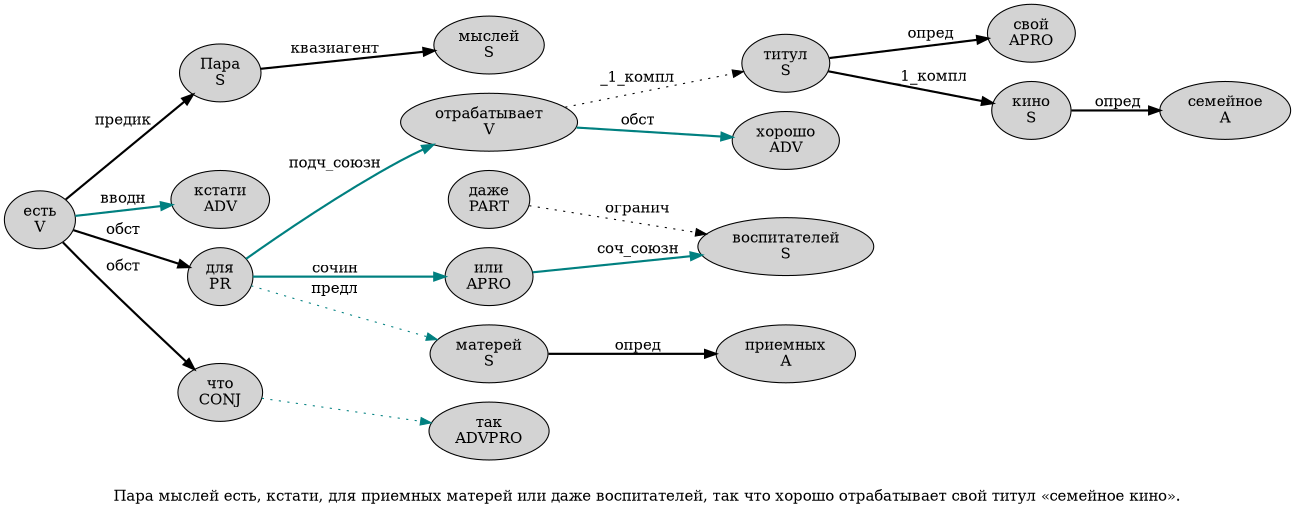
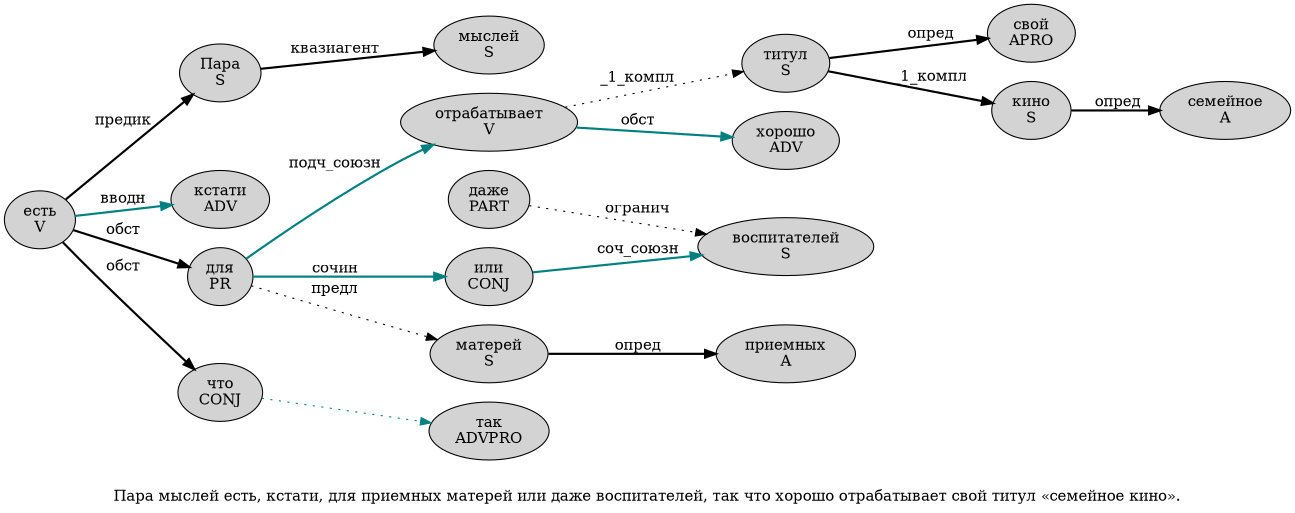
node "или APRO": label "или APRO" -> "или CONJ"
edge "для PR" -> "матерей S": color teal -> black
